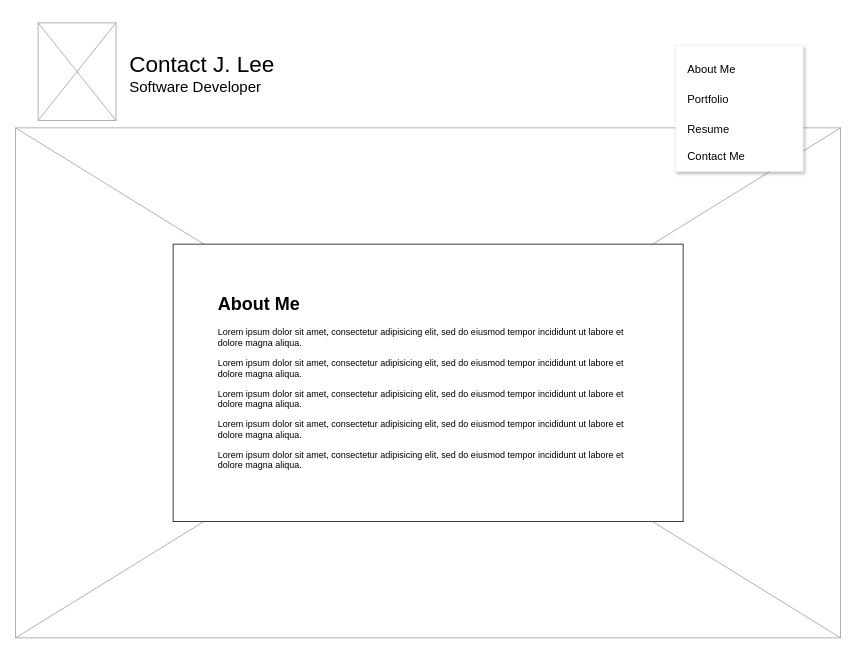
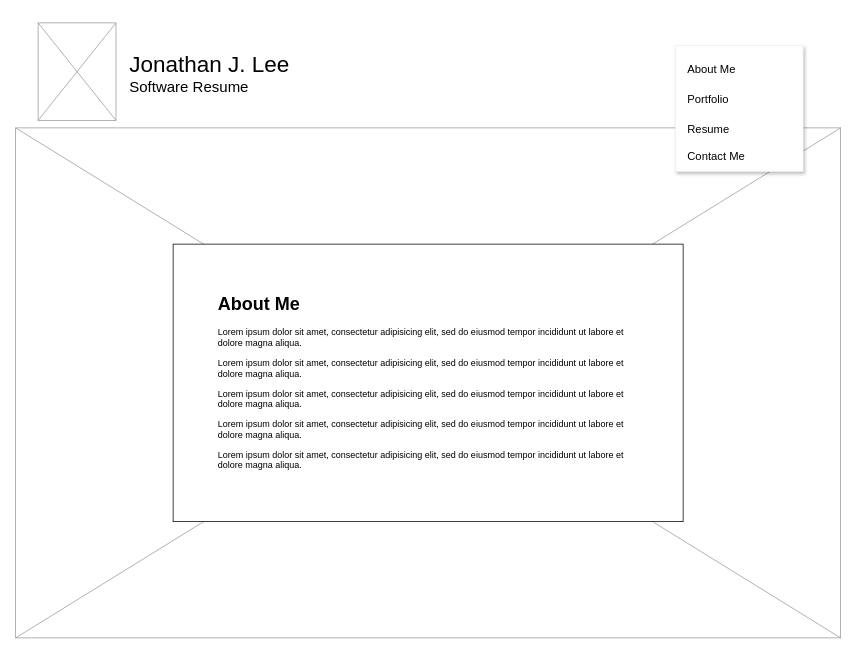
node "Contact J. Lee": label "Contact J. Lee" -> "Jonathan J. Lee"
node "Software Developer": label "Software Developer" -> "Software Resume"
